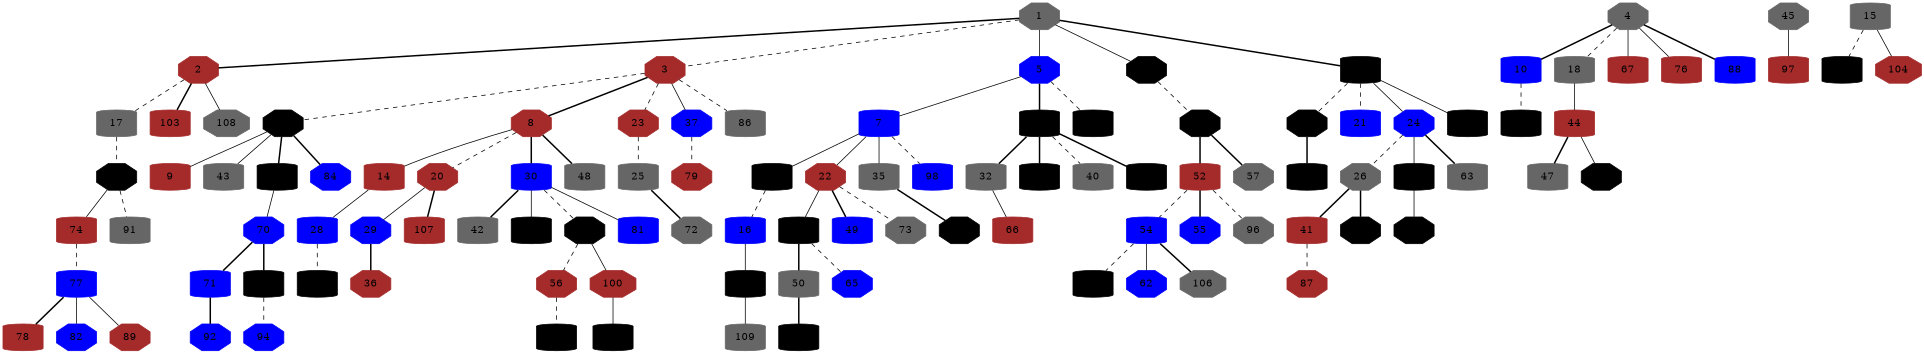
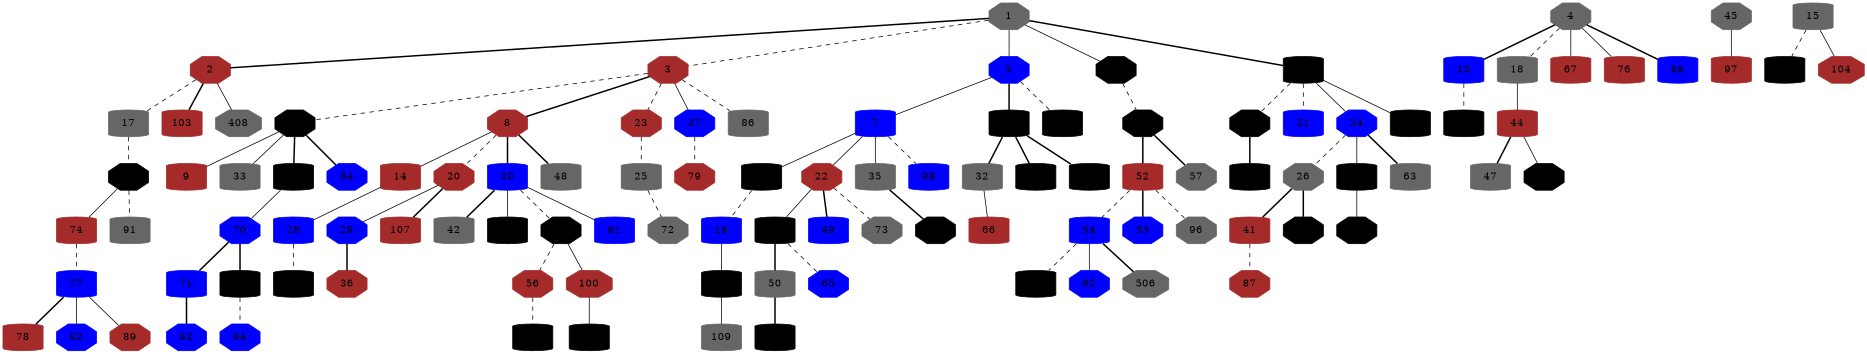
node "108": label "108" -> "408"
node "43": label "43" -> "33"
node "40": removed
edge "25" -- "72": style bold -> dashed
node "106": label "106" -> "506"
